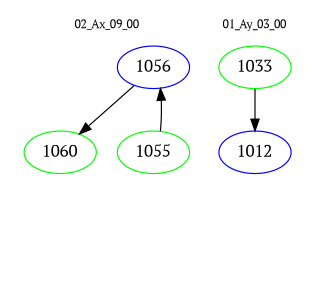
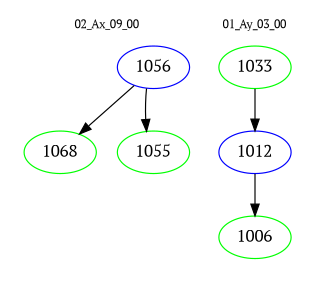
edge "1055" -> "1056": reversed
node "1060": label "1060" -> "1068"
node "1006": added
